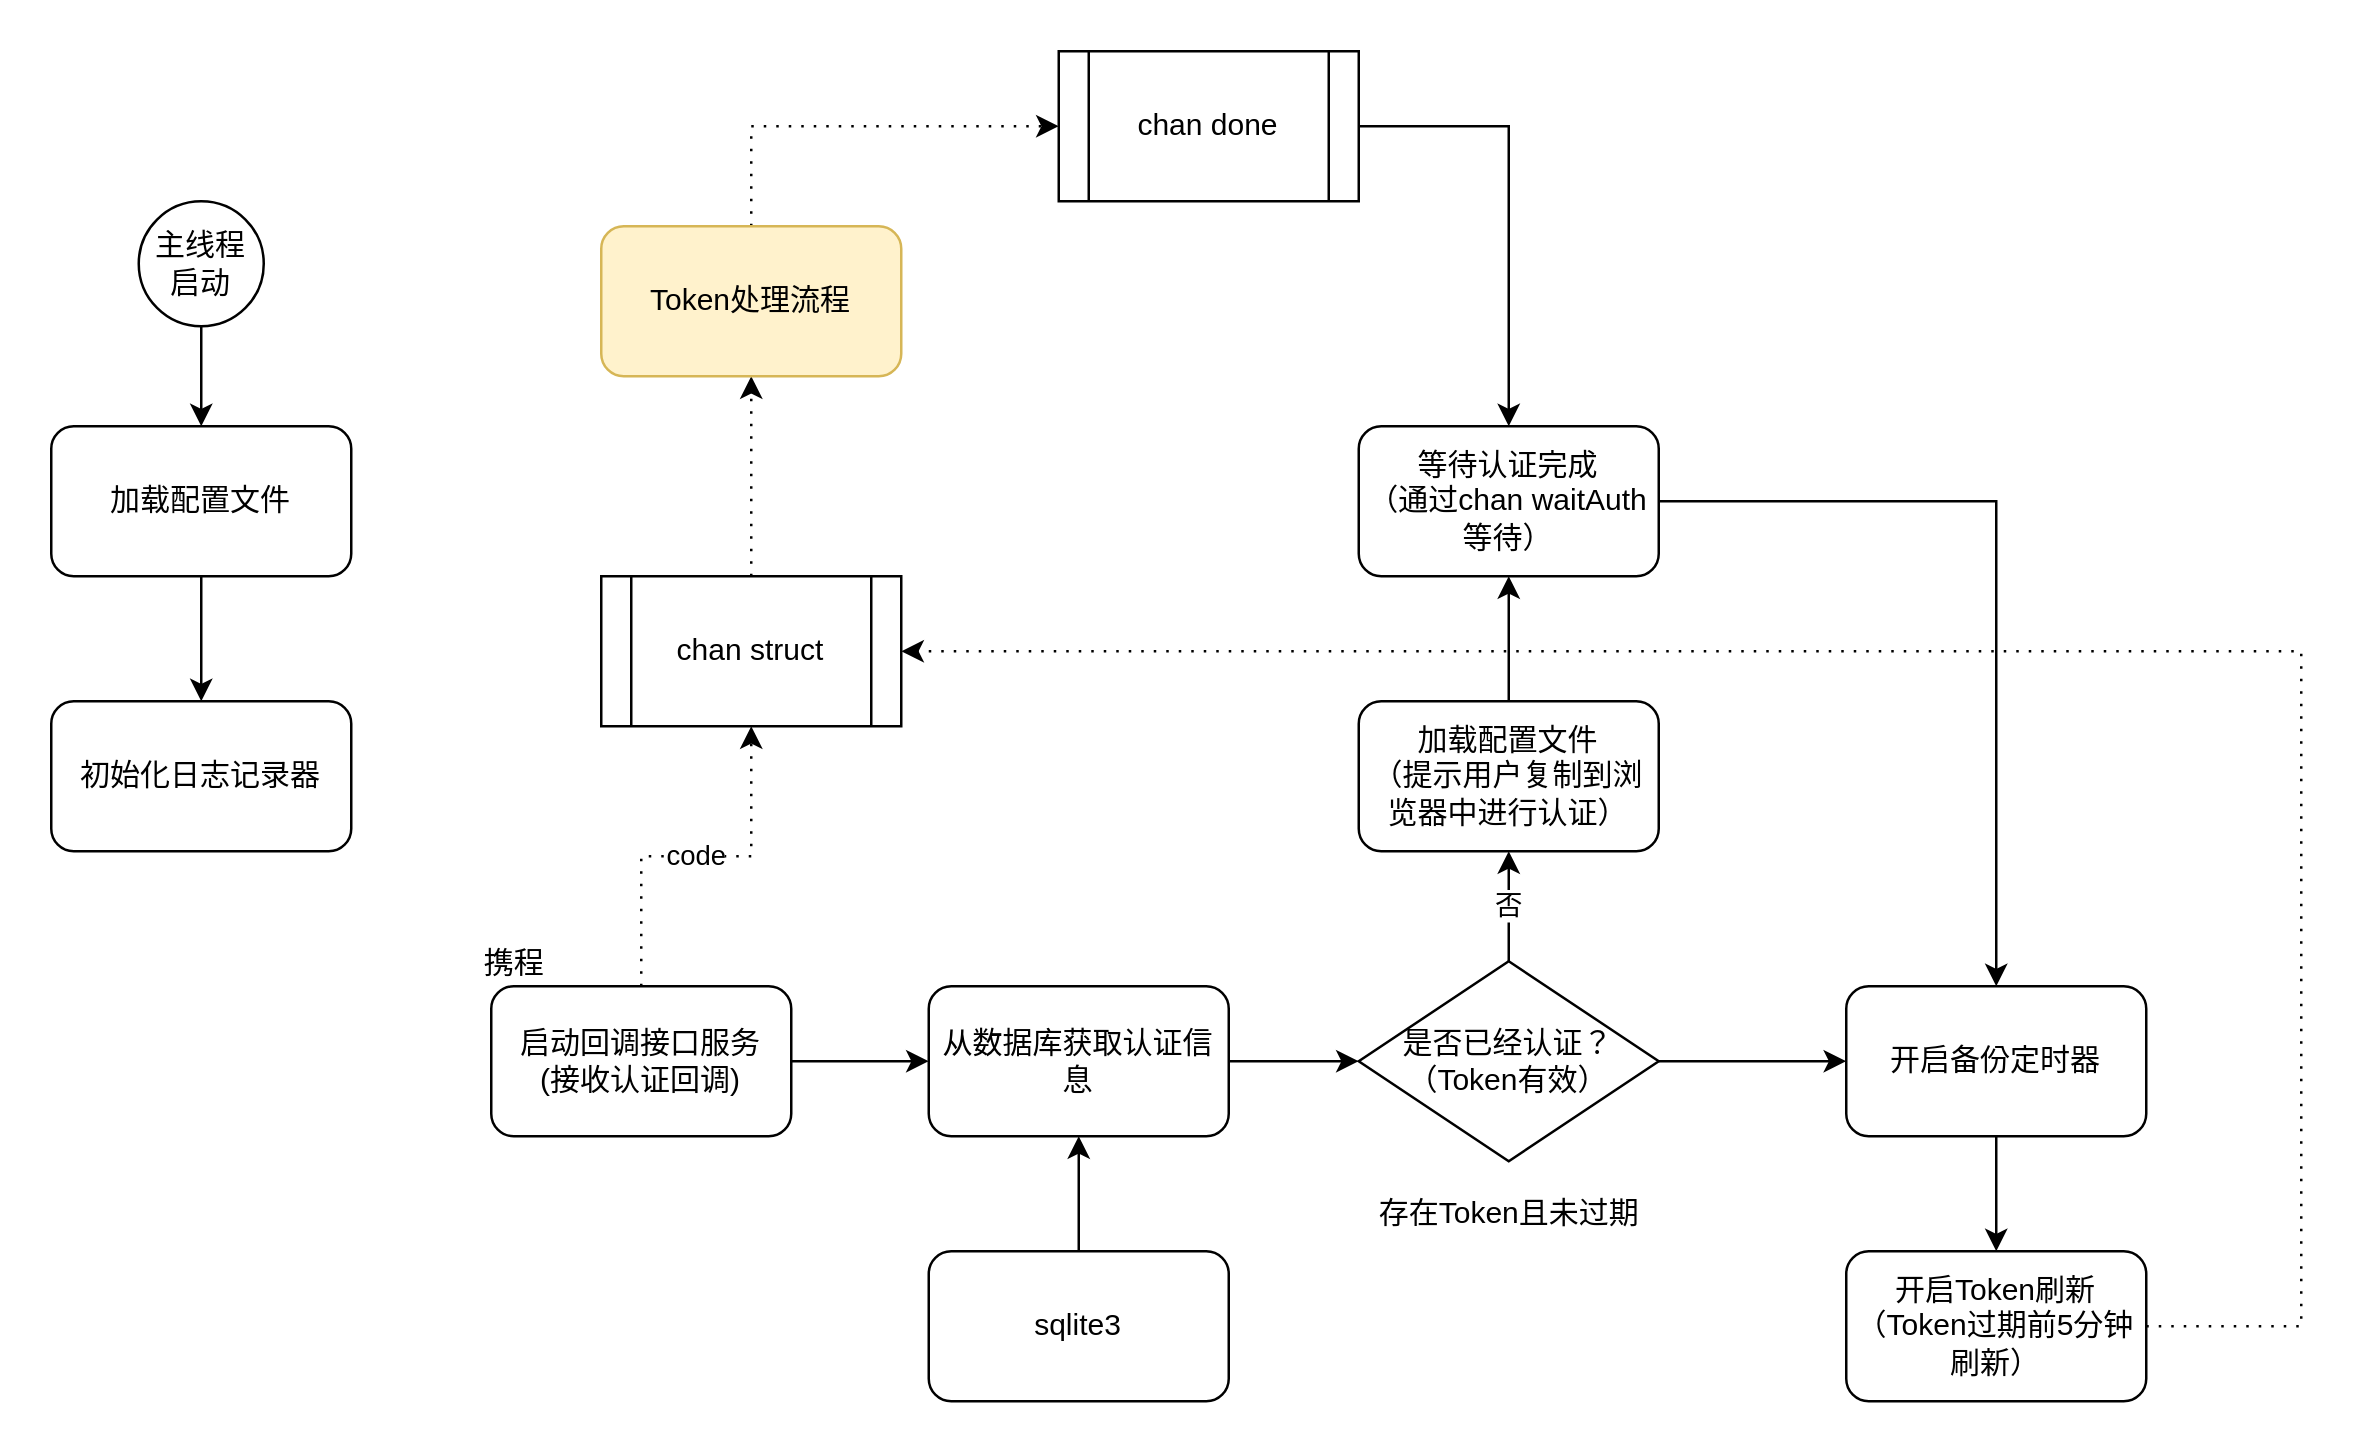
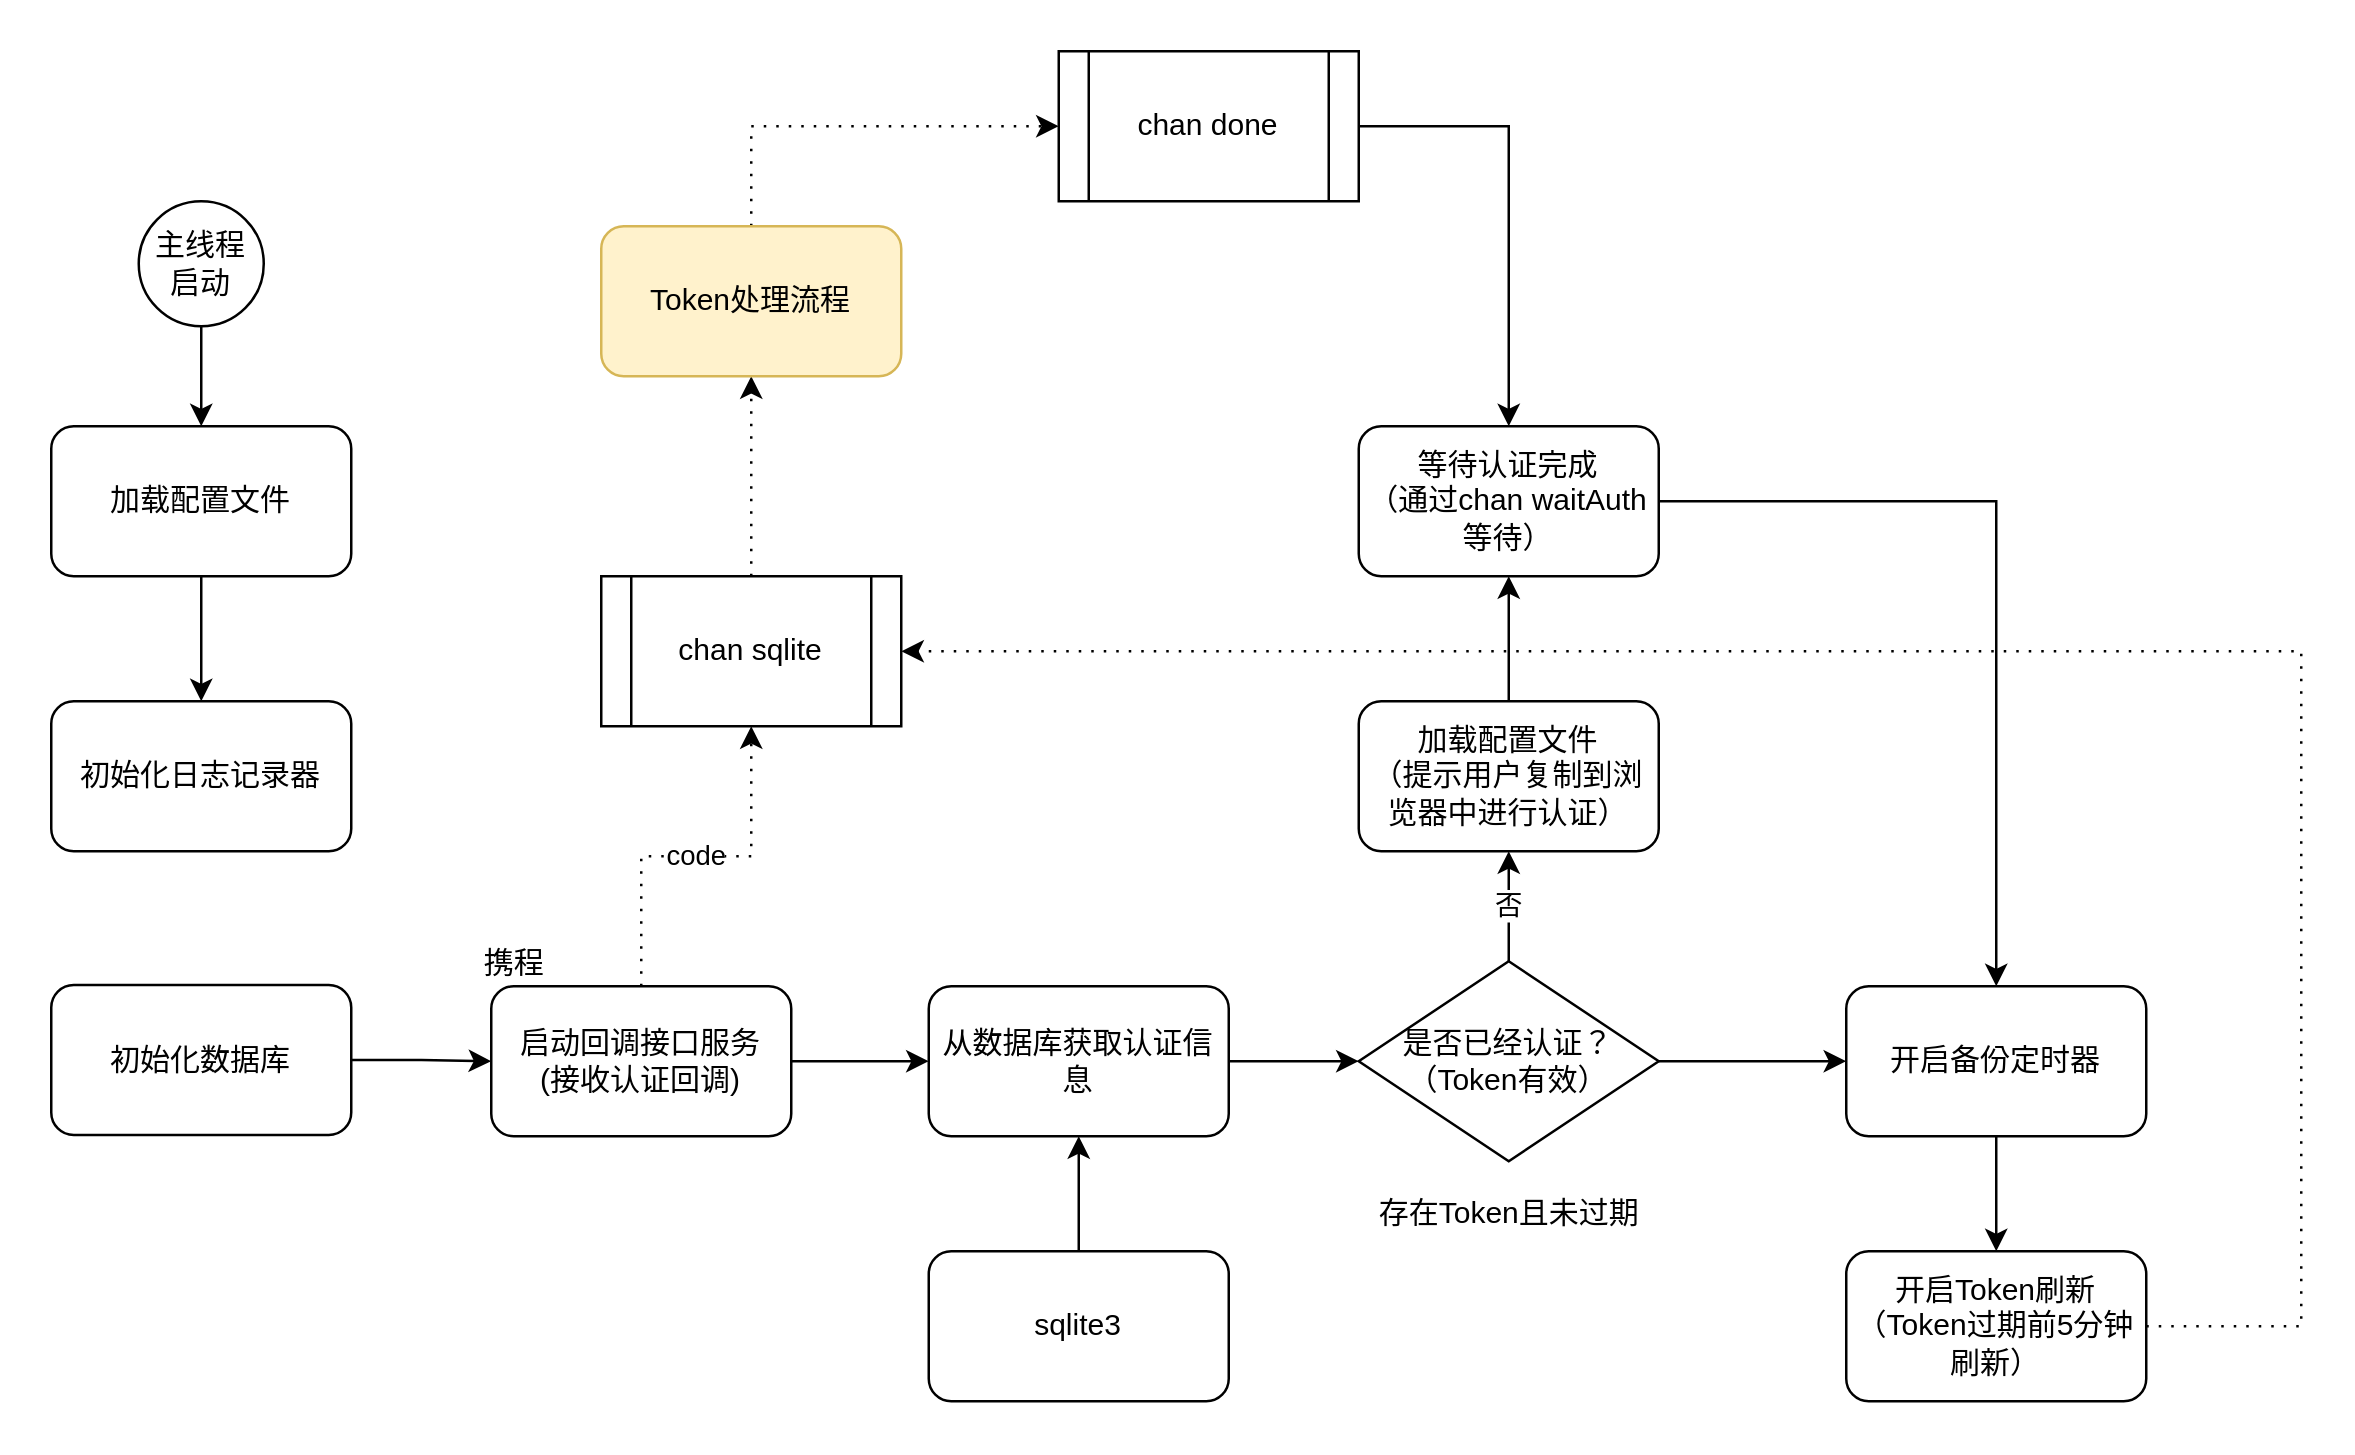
node "chan struct": label "chan struct" -> "chan sqlite"
node "初始化数据库": added
edge "初始化数据库" -> "启动回调接口服务 (接收认证回调)": added
